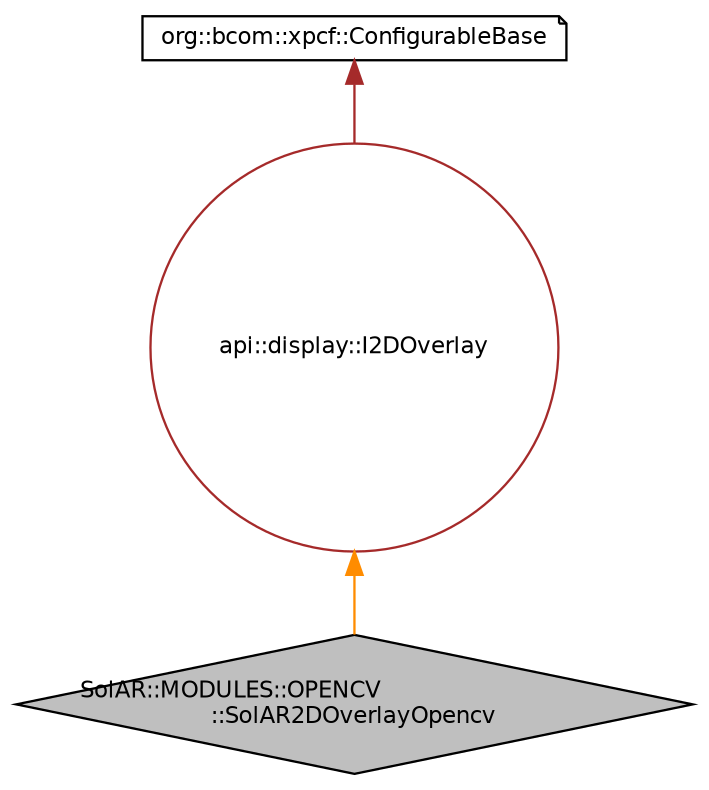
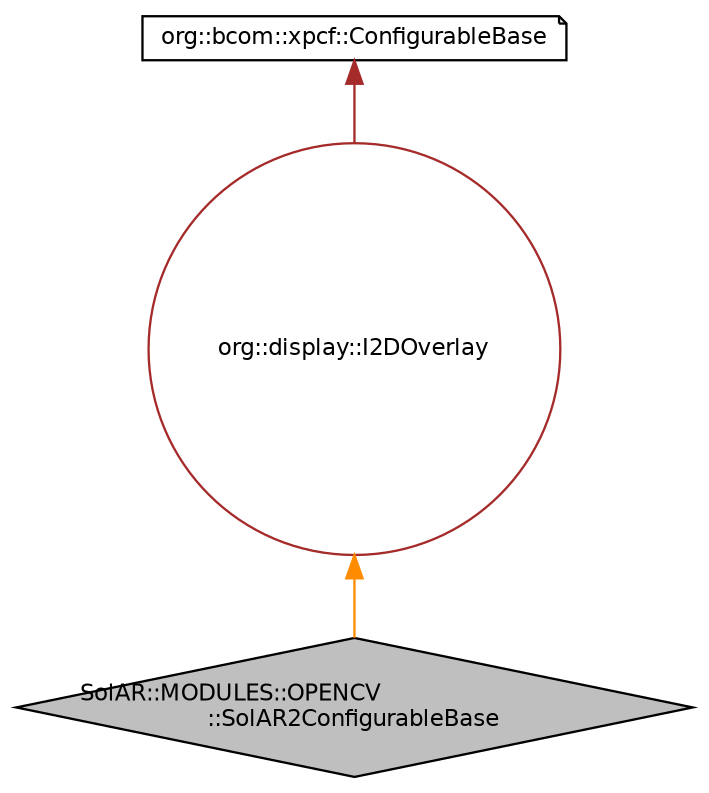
node "api::display::I2DOverlay": label "api::display::I2DOverlay" -> "org::display::I2DOverlay"
node "SolAR::MODULES::OPENCV ::SolAR2DOverlayOpencv": label "SolAR::MODULES::OPENCV ::SolAR2DOverlayOpencv" -> "SolAR::MODULES::OPENCV ::SolAR2ConfigurableBase"
